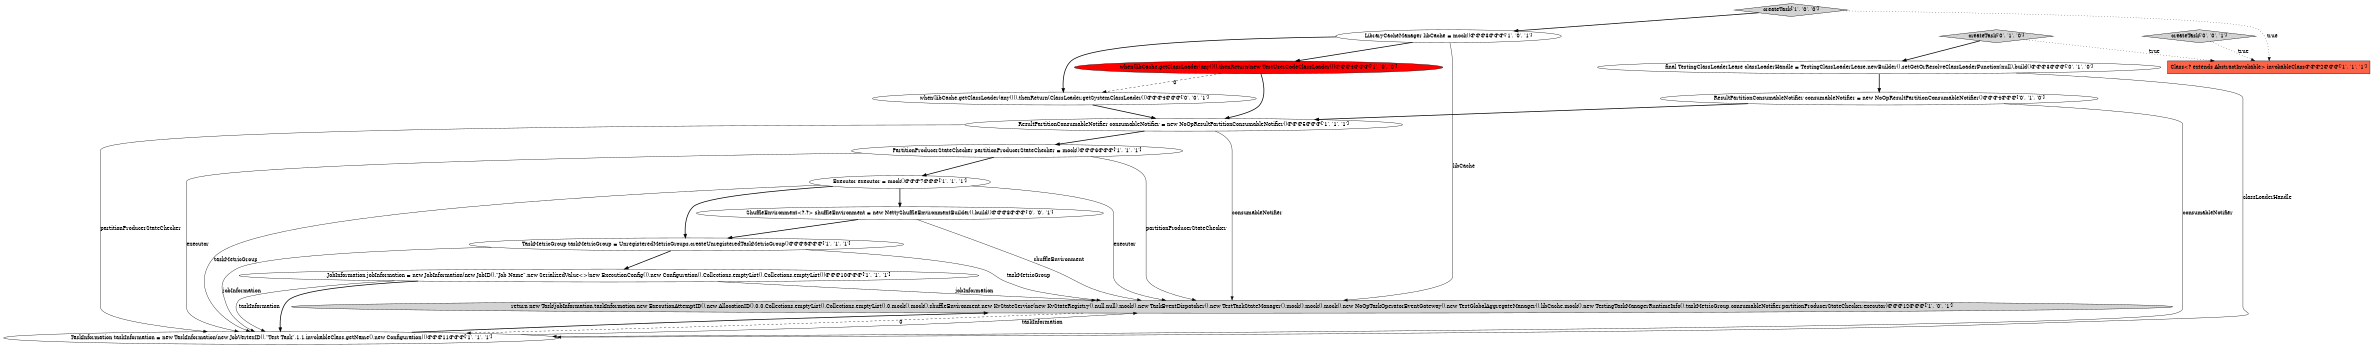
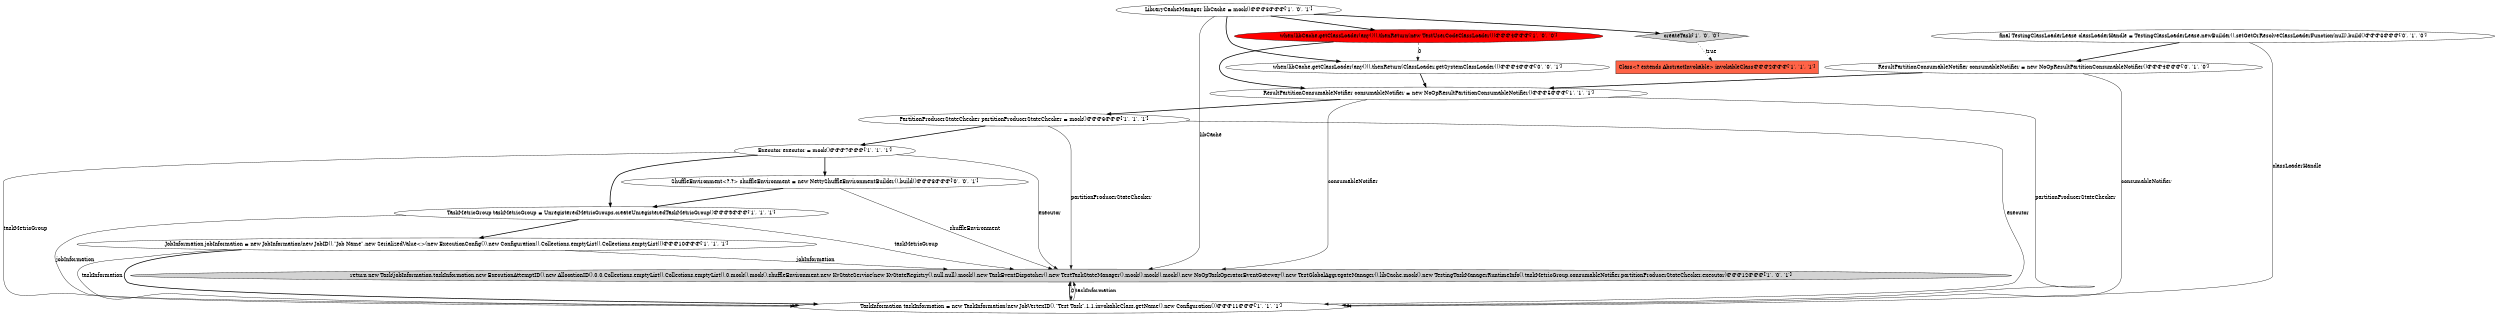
edge "createTask['1', '0', '0']" -> "LibraryCacheManager libCache = mock()@@@3@@@['1', '0', '1']": reversed
node "createTask['0', '1', '0']": removed
node "createTask['0', '0', '1']": removed
